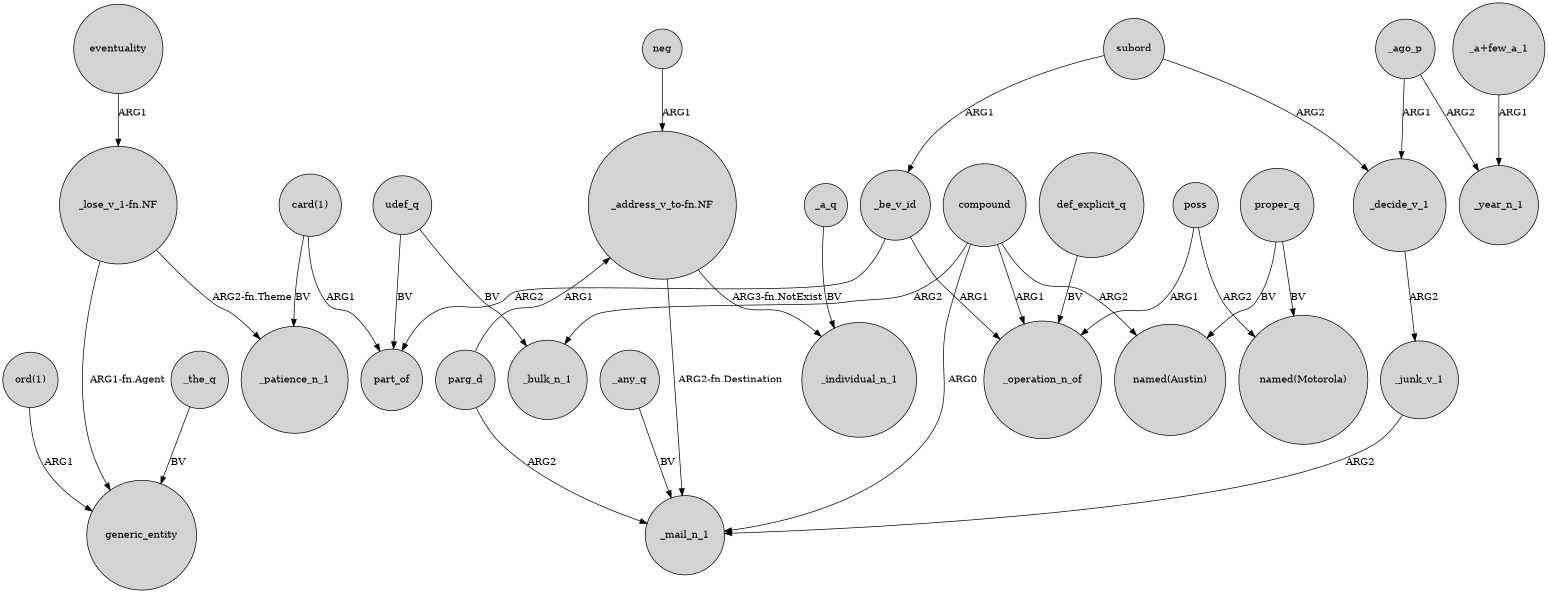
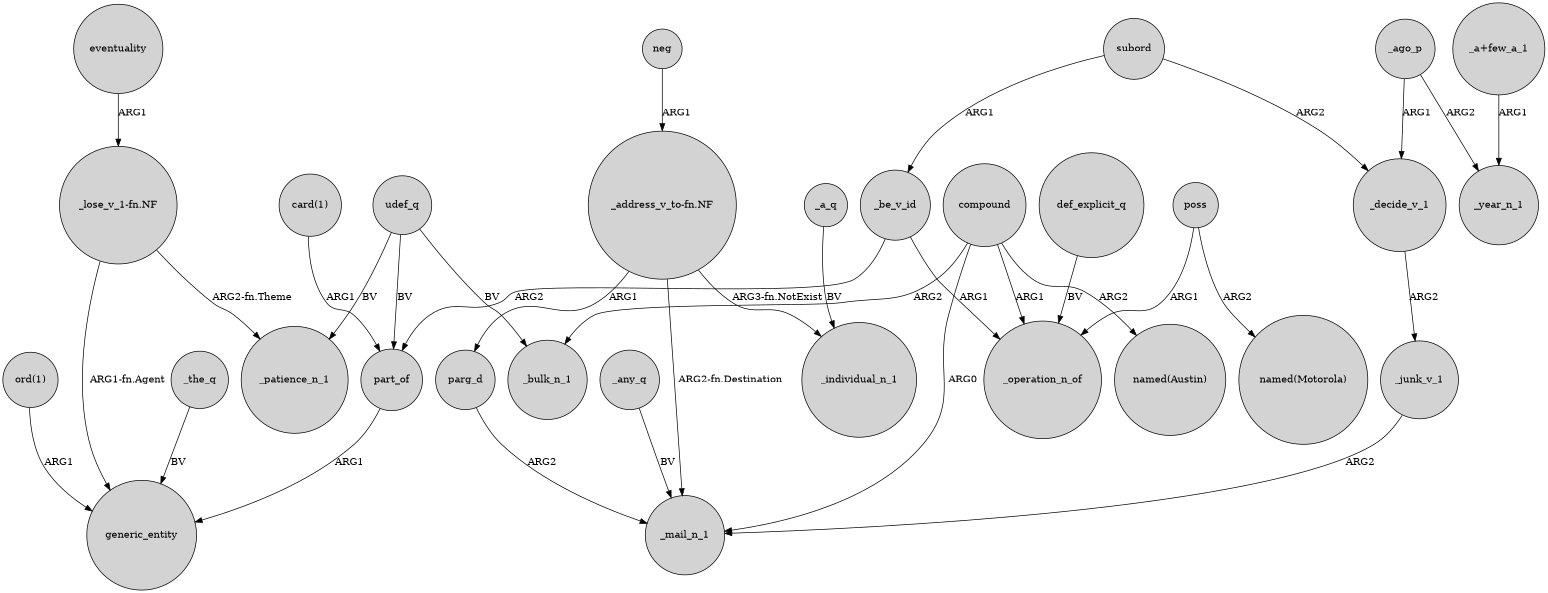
node "proper_q": removed
edge "card(1)" -> "_patience_n_1": now "udef_q" -> "_patience_n_1"
edge "parg_d" -> "_address_v_to-fn.NF": reversed
edge "part_of" -> "generic_entity": added, label "ARG1"
